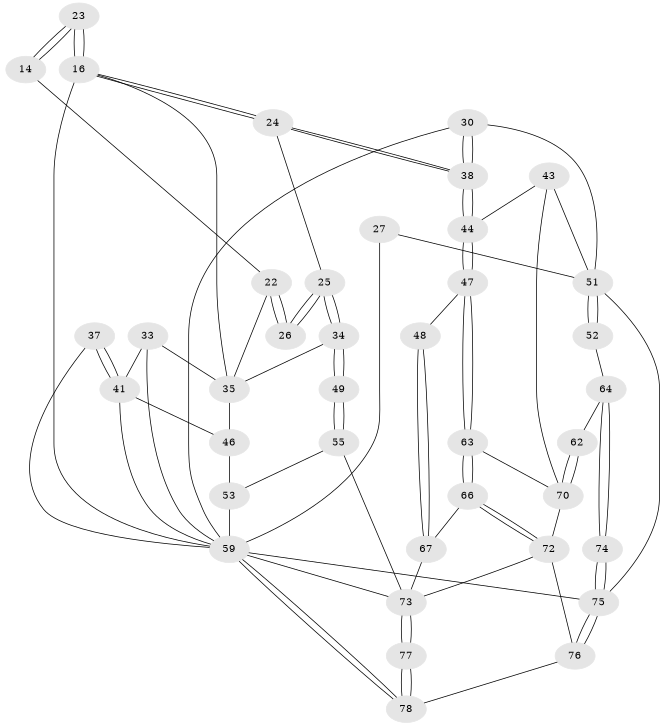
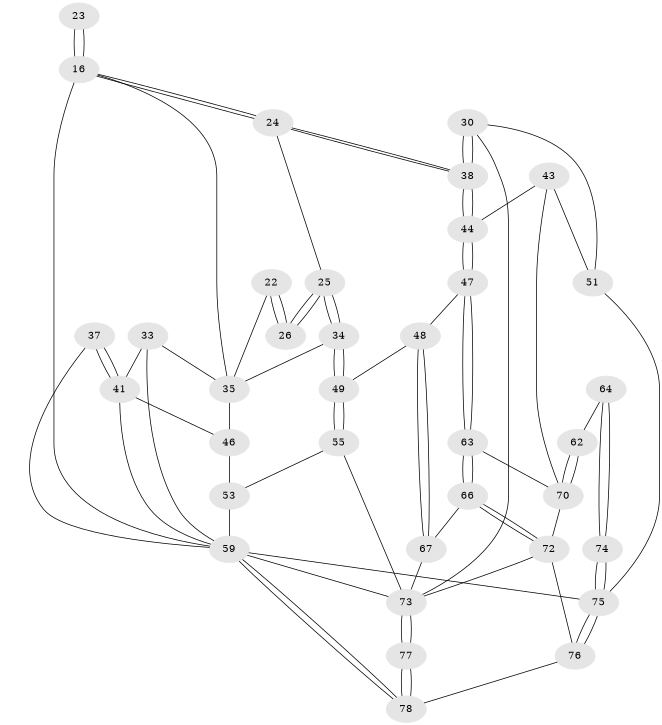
node "14": removed
node "27": removed
edge "30" -- "59": now "30" -- "73"
node "52": removed
edge "48" -- "49": added
